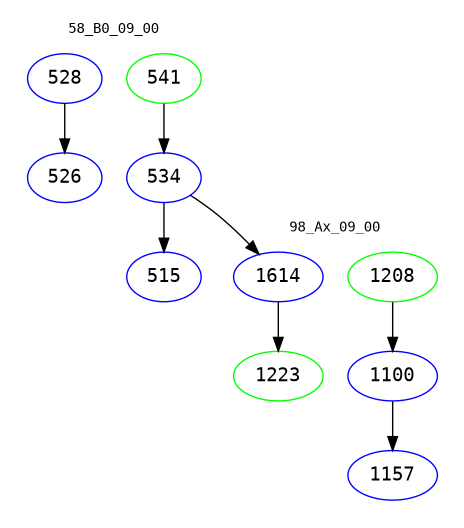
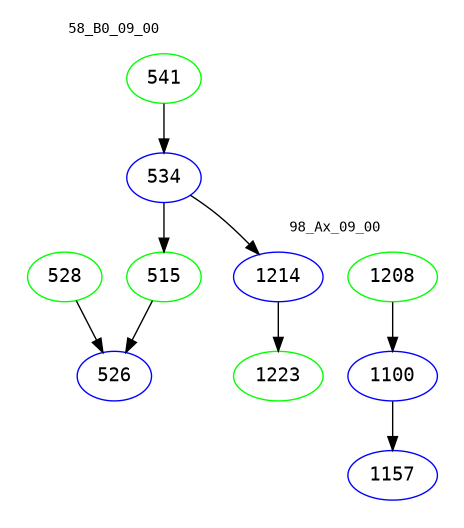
node "528": color blue -> green
node "515": color blue -> green
node "1614": label "1614" -> "1214"
edge "515" -> "526": added
